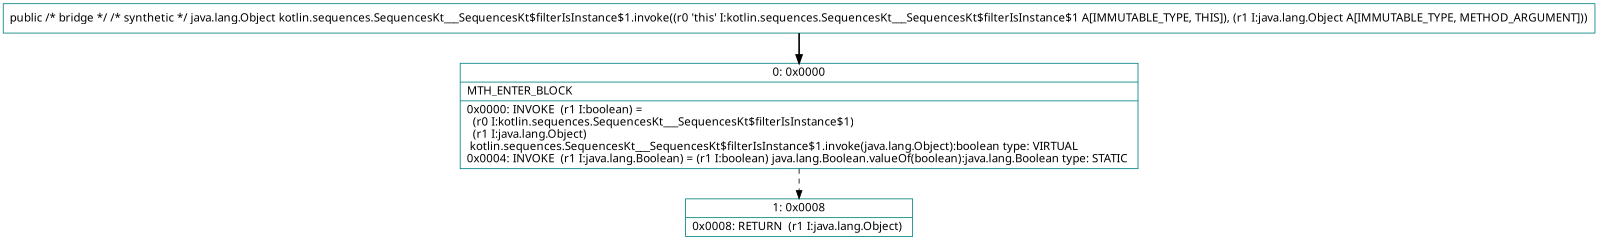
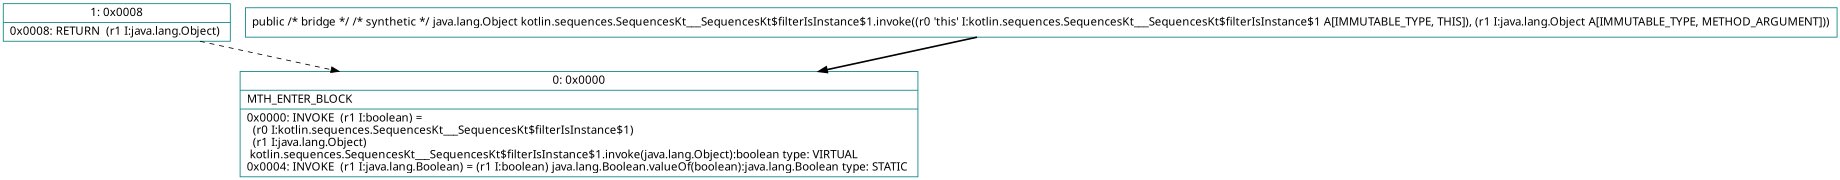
edge "0: 0x0000" -> "1: 0x0008": reversed
